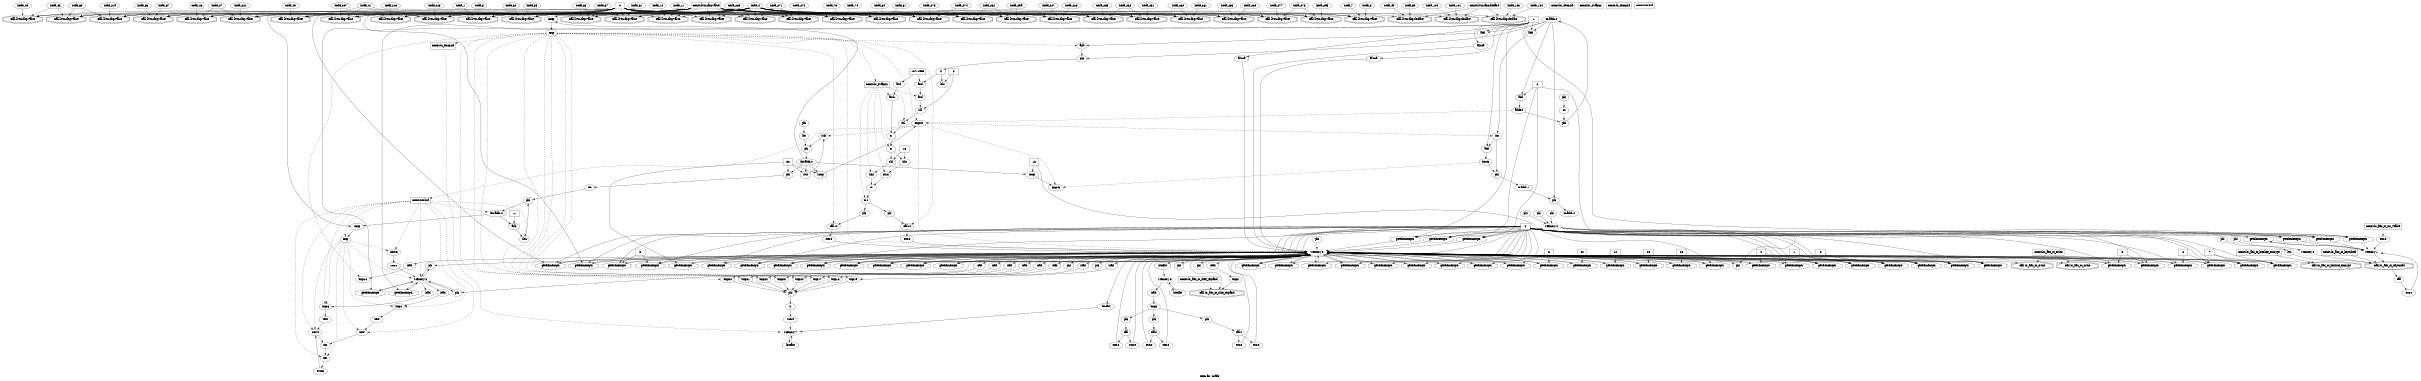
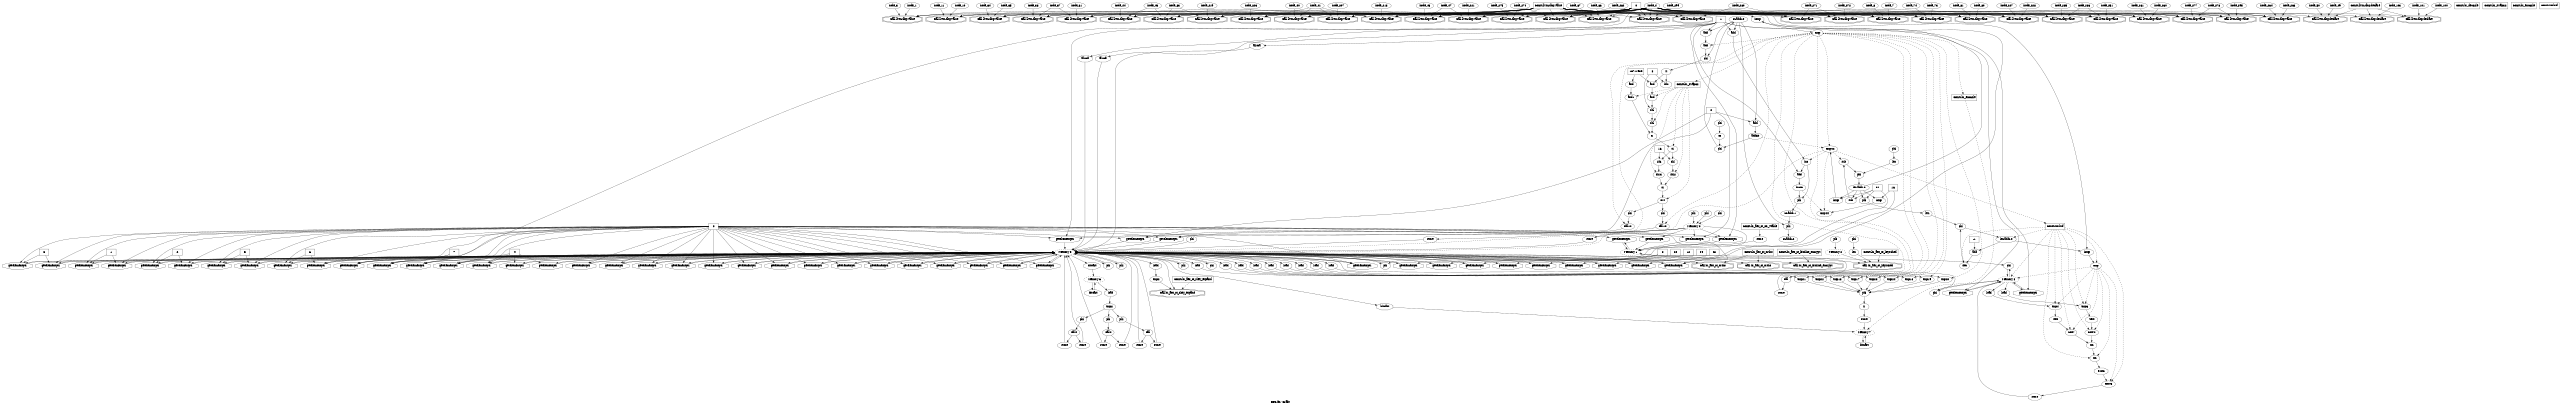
node "node_46": shape box -> ellipse
node "node_104": removed
edge "trunc" -> "conv2": now "trunc" -> "conv3"
